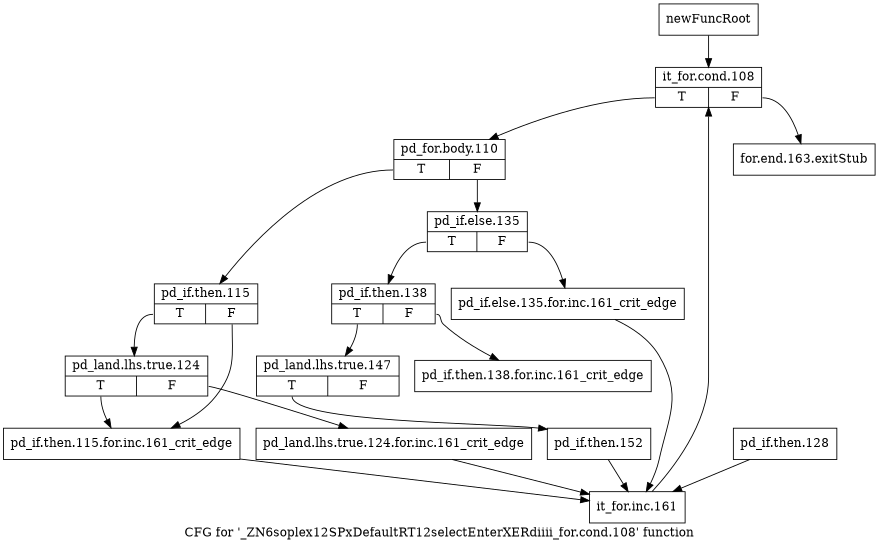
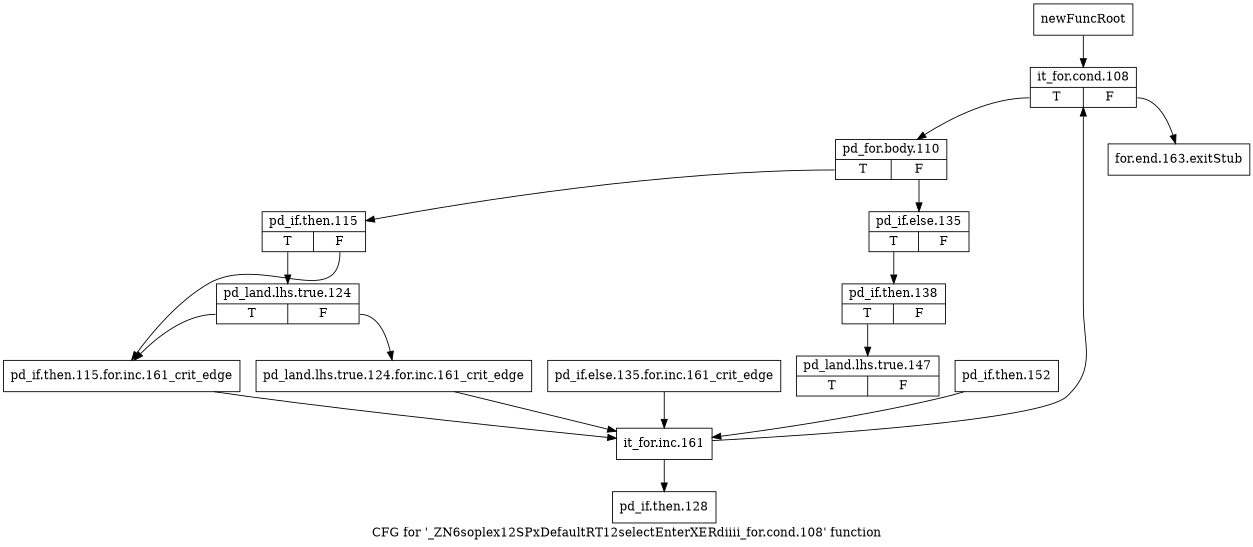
edge "pd_if.else.135" -> "pd_if.else.135.for.inc.161_crit_edge": removed
node "pd_if.then.138.for.inc.161_crit_edge": removed
edge "pd_land.lhs.true.147" -> "pd_if.then.152": removed
edge "pd_if.then.128" -> "it_for.inc.161": reversed
